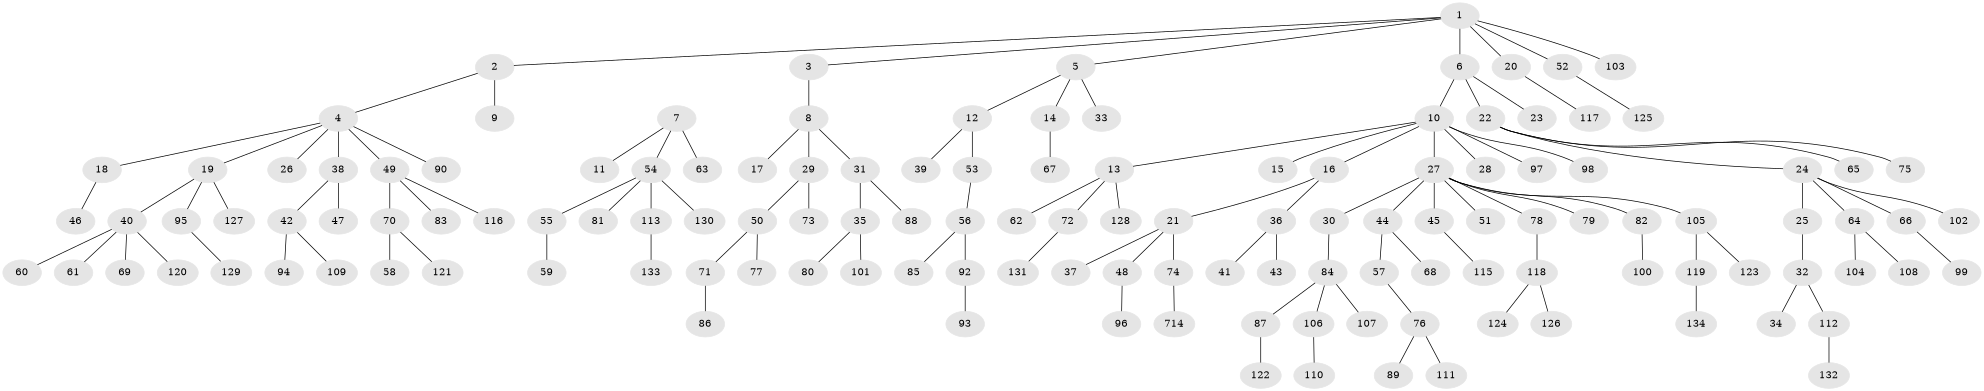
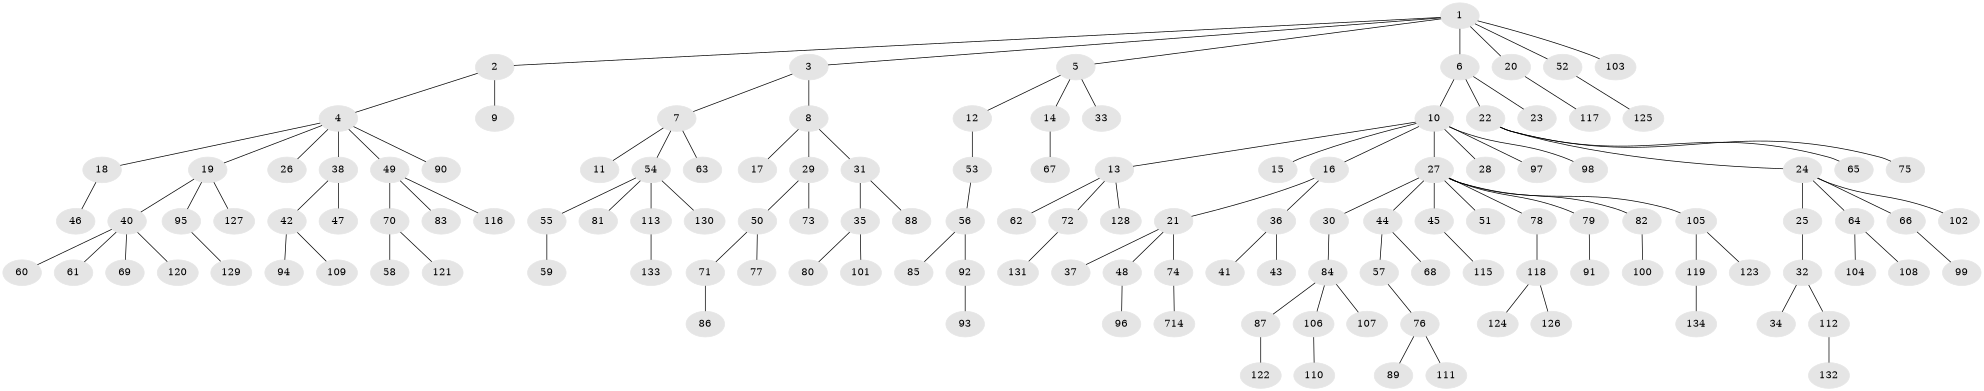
edge "3" -- "7": added
node "39": removed
node "91": added
